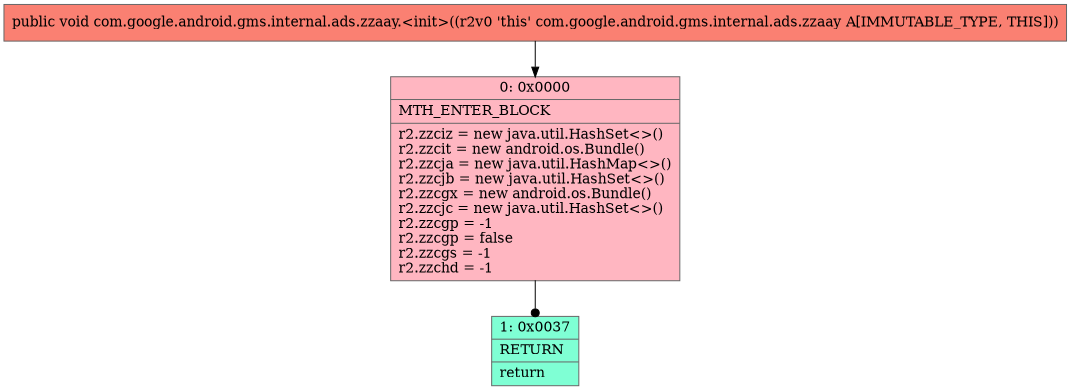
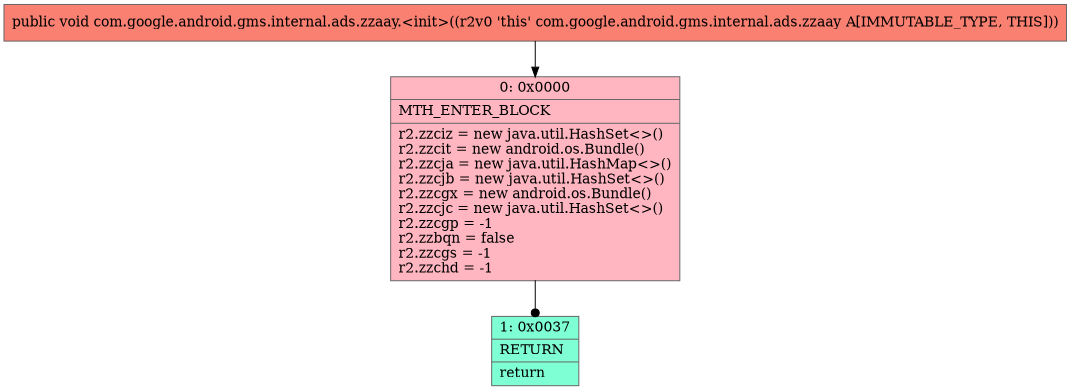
node "0: 0x0000": text "r2.zzcgp = false" -> "r2.zzbqn = false"
